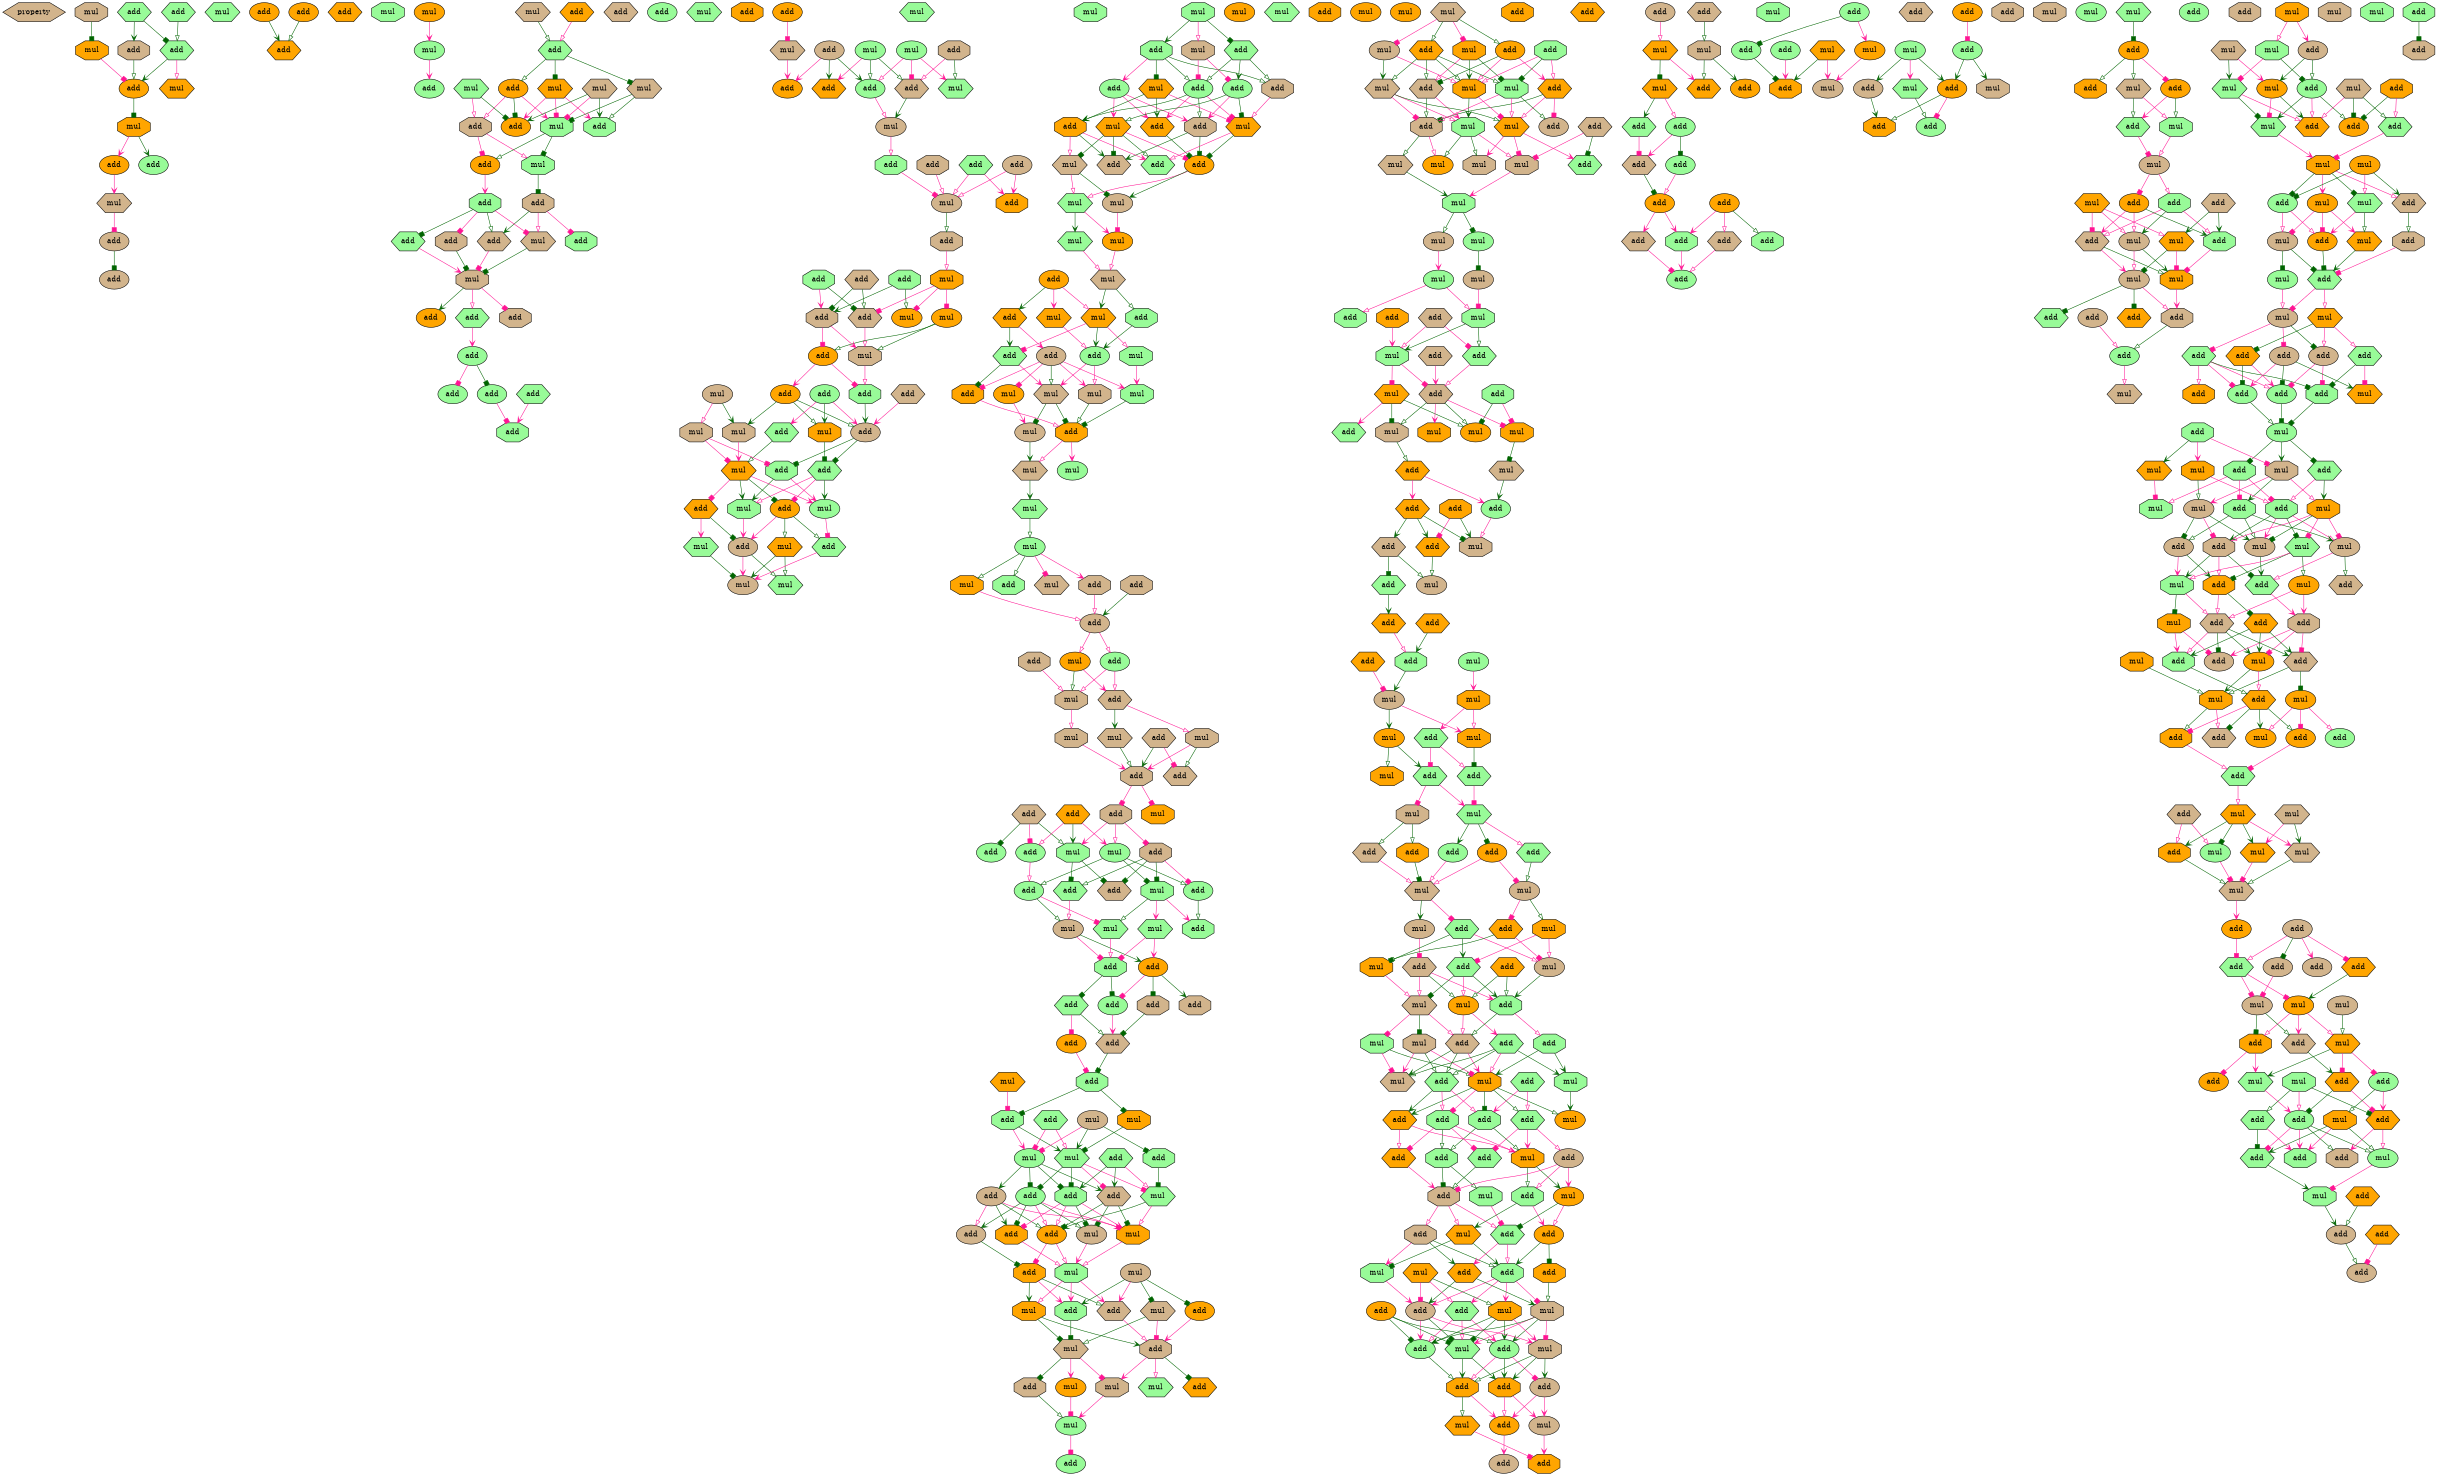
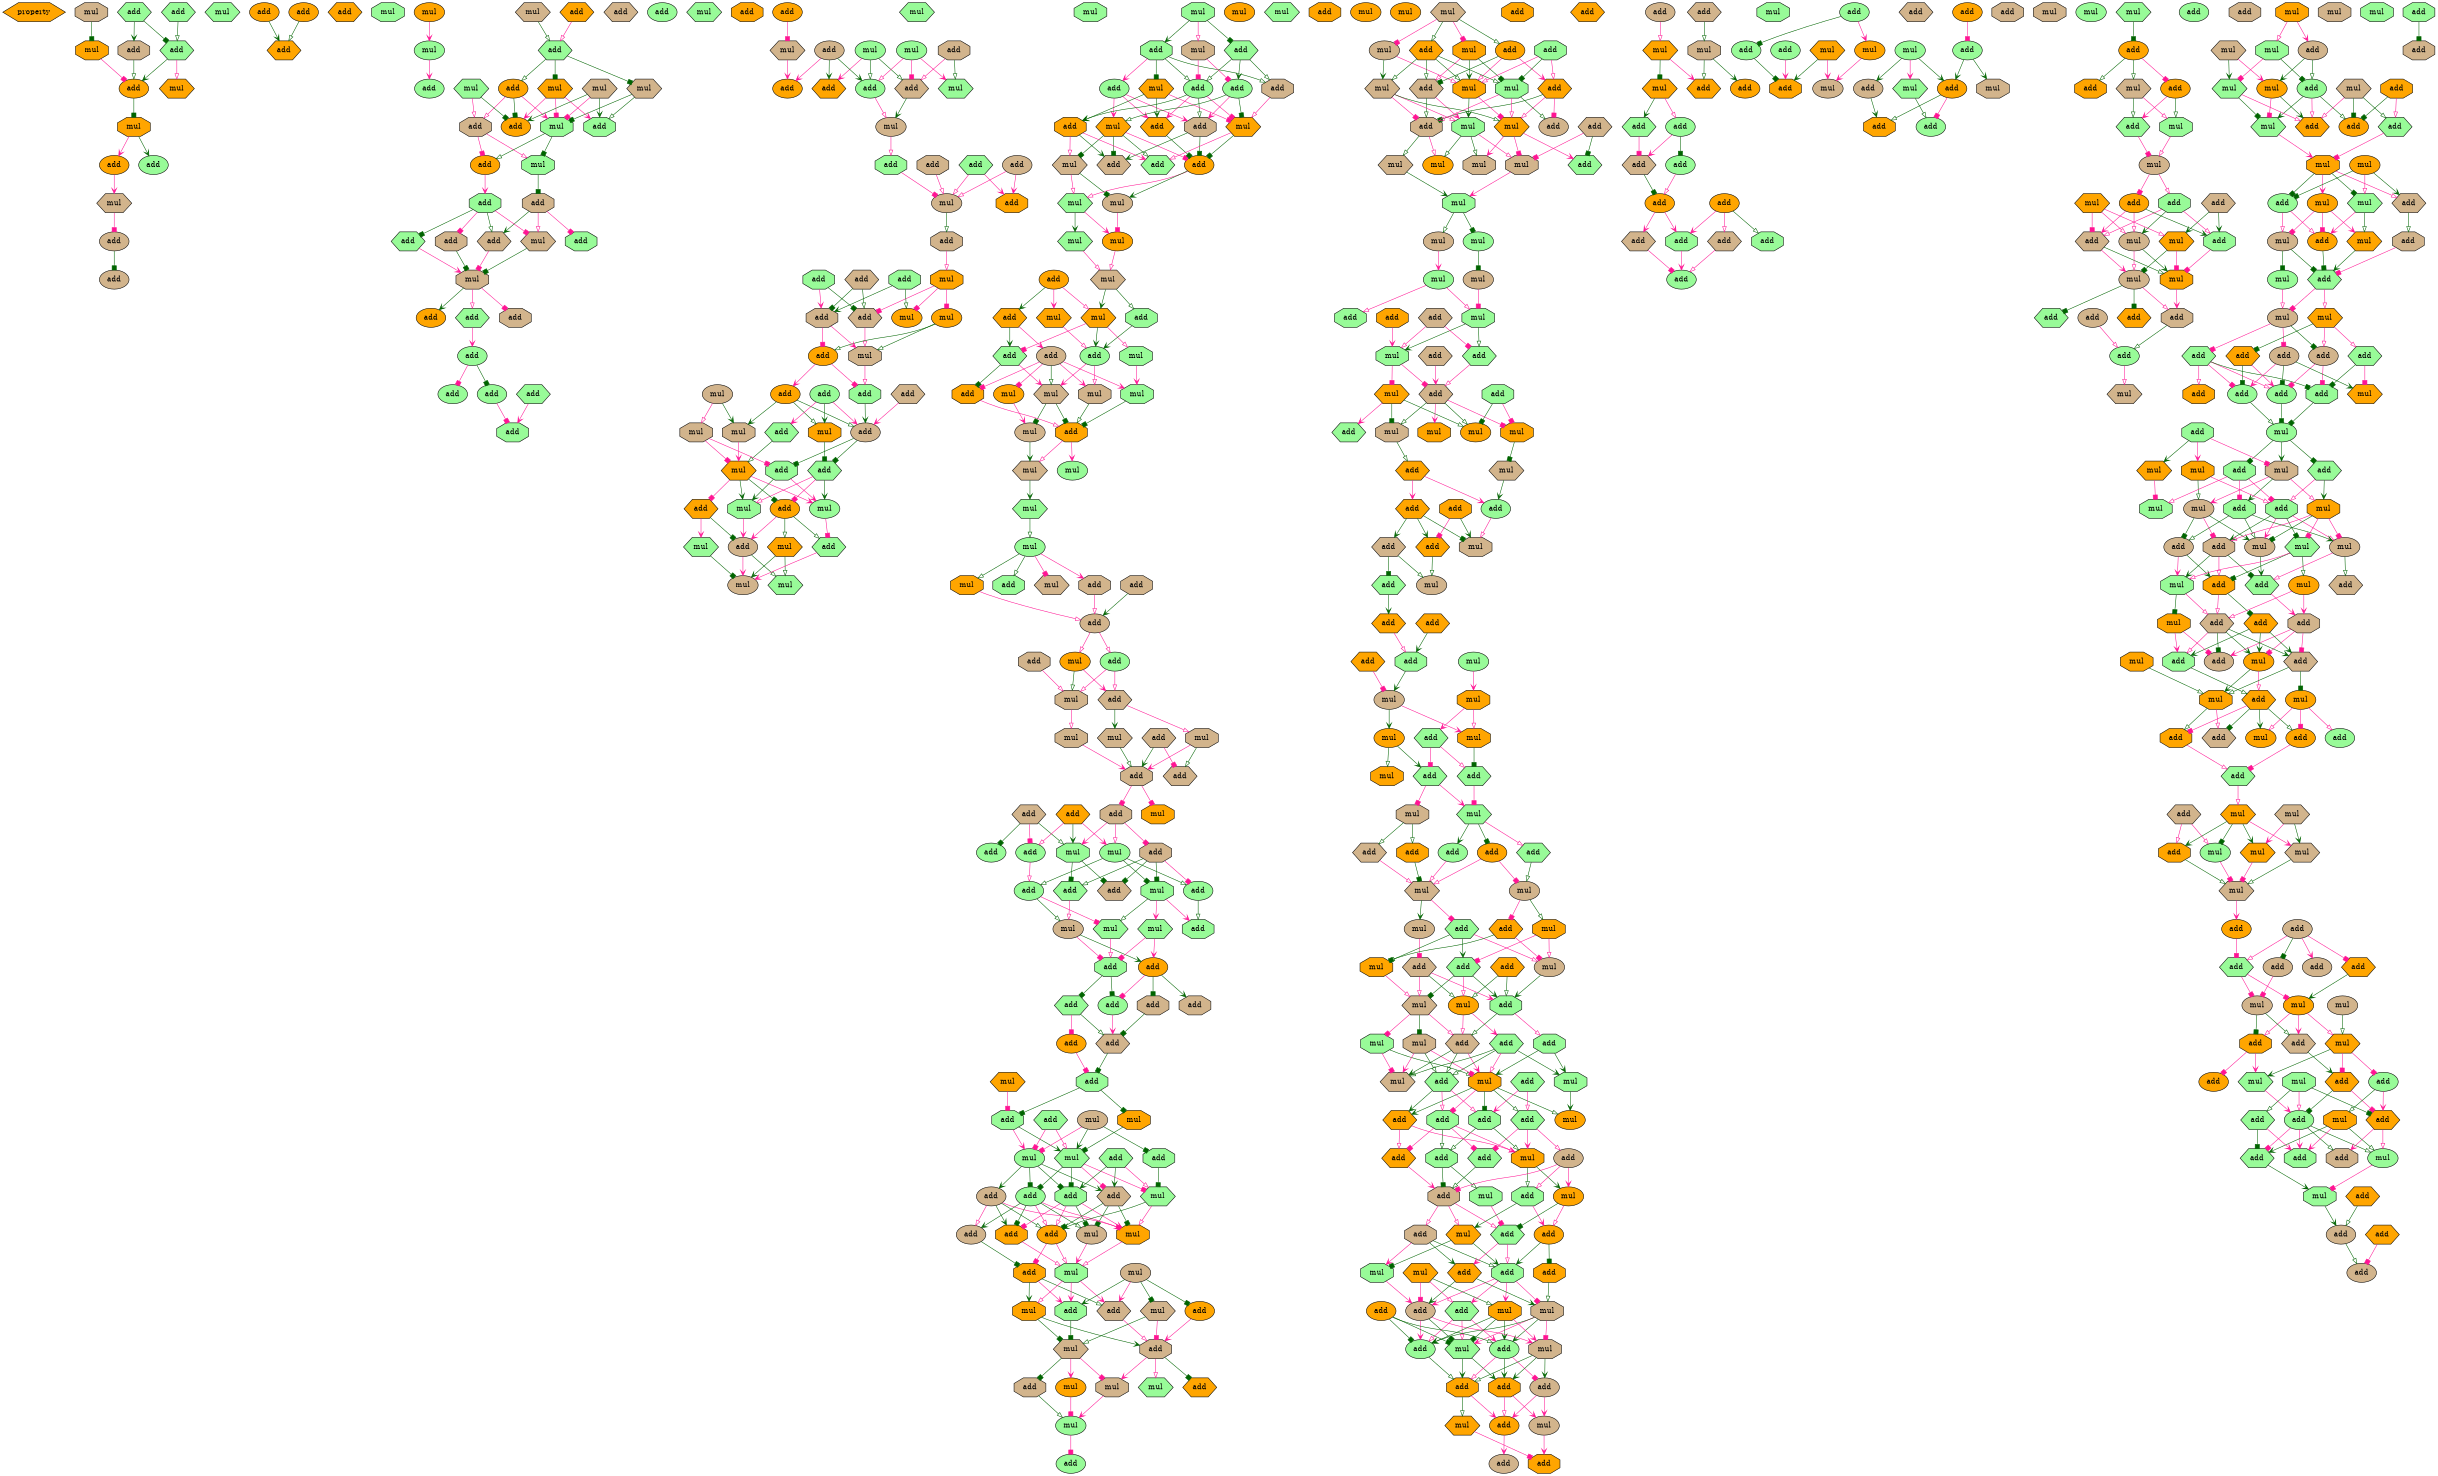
node "property": fillcolor tan -> orange
